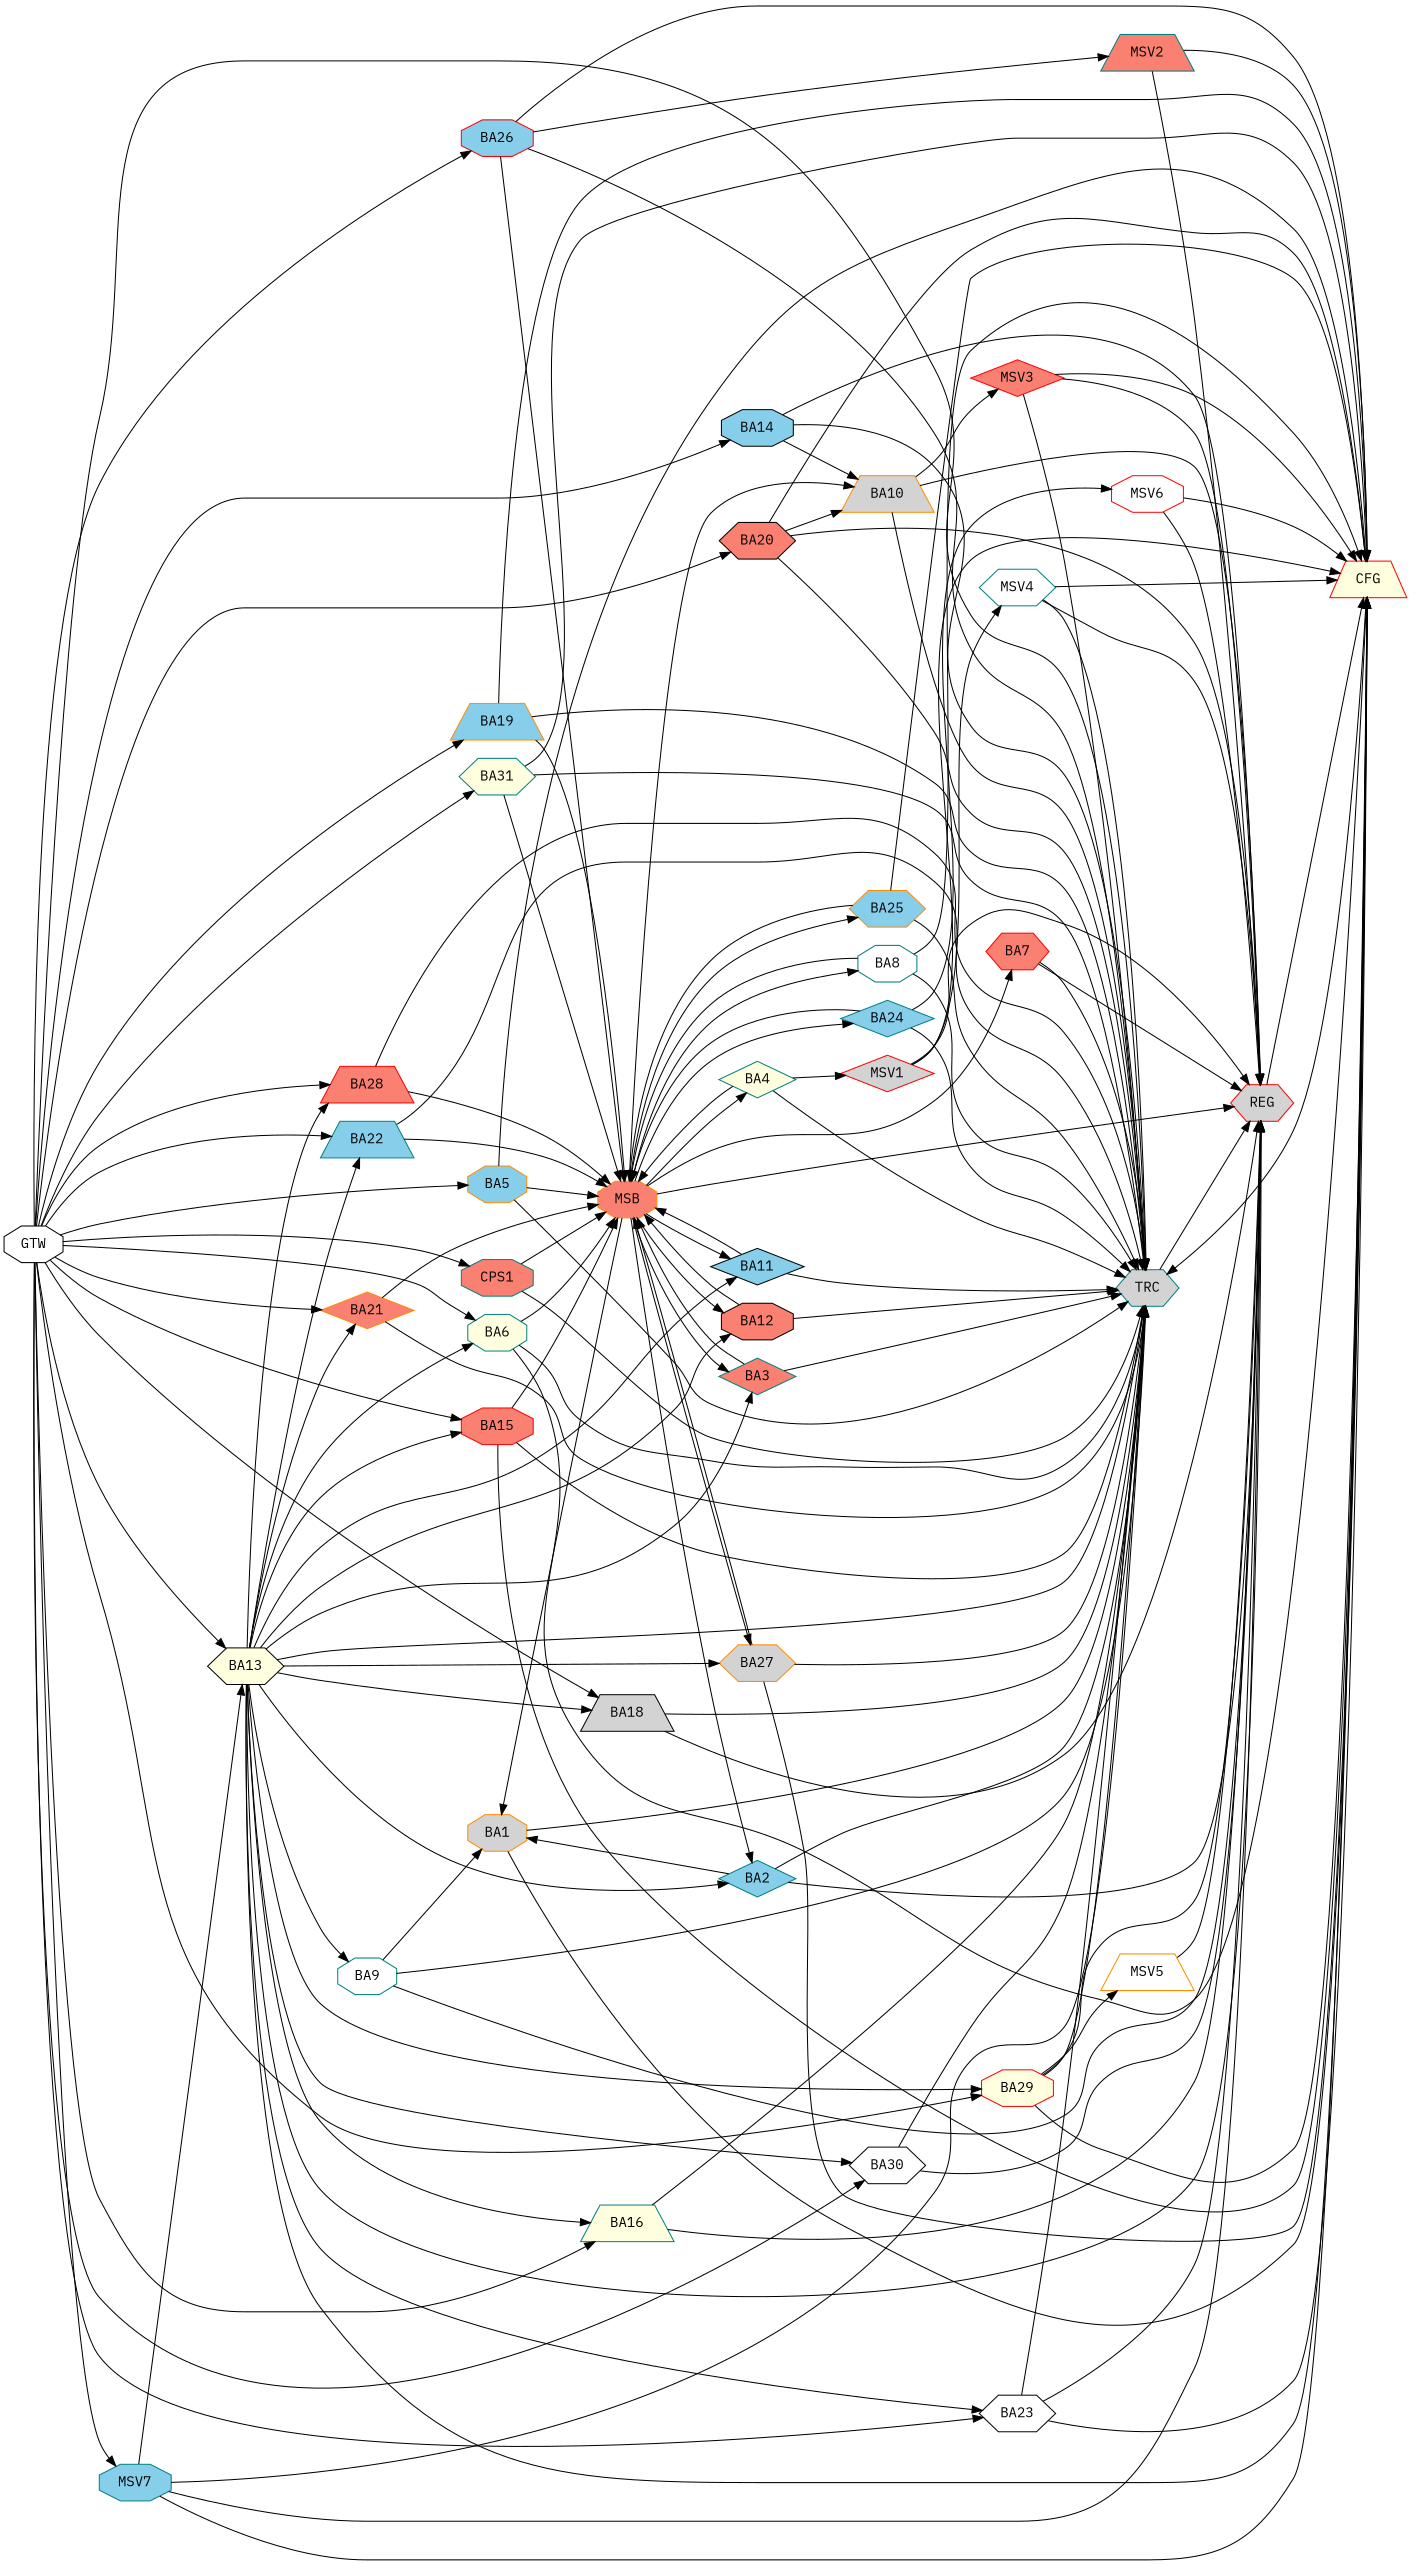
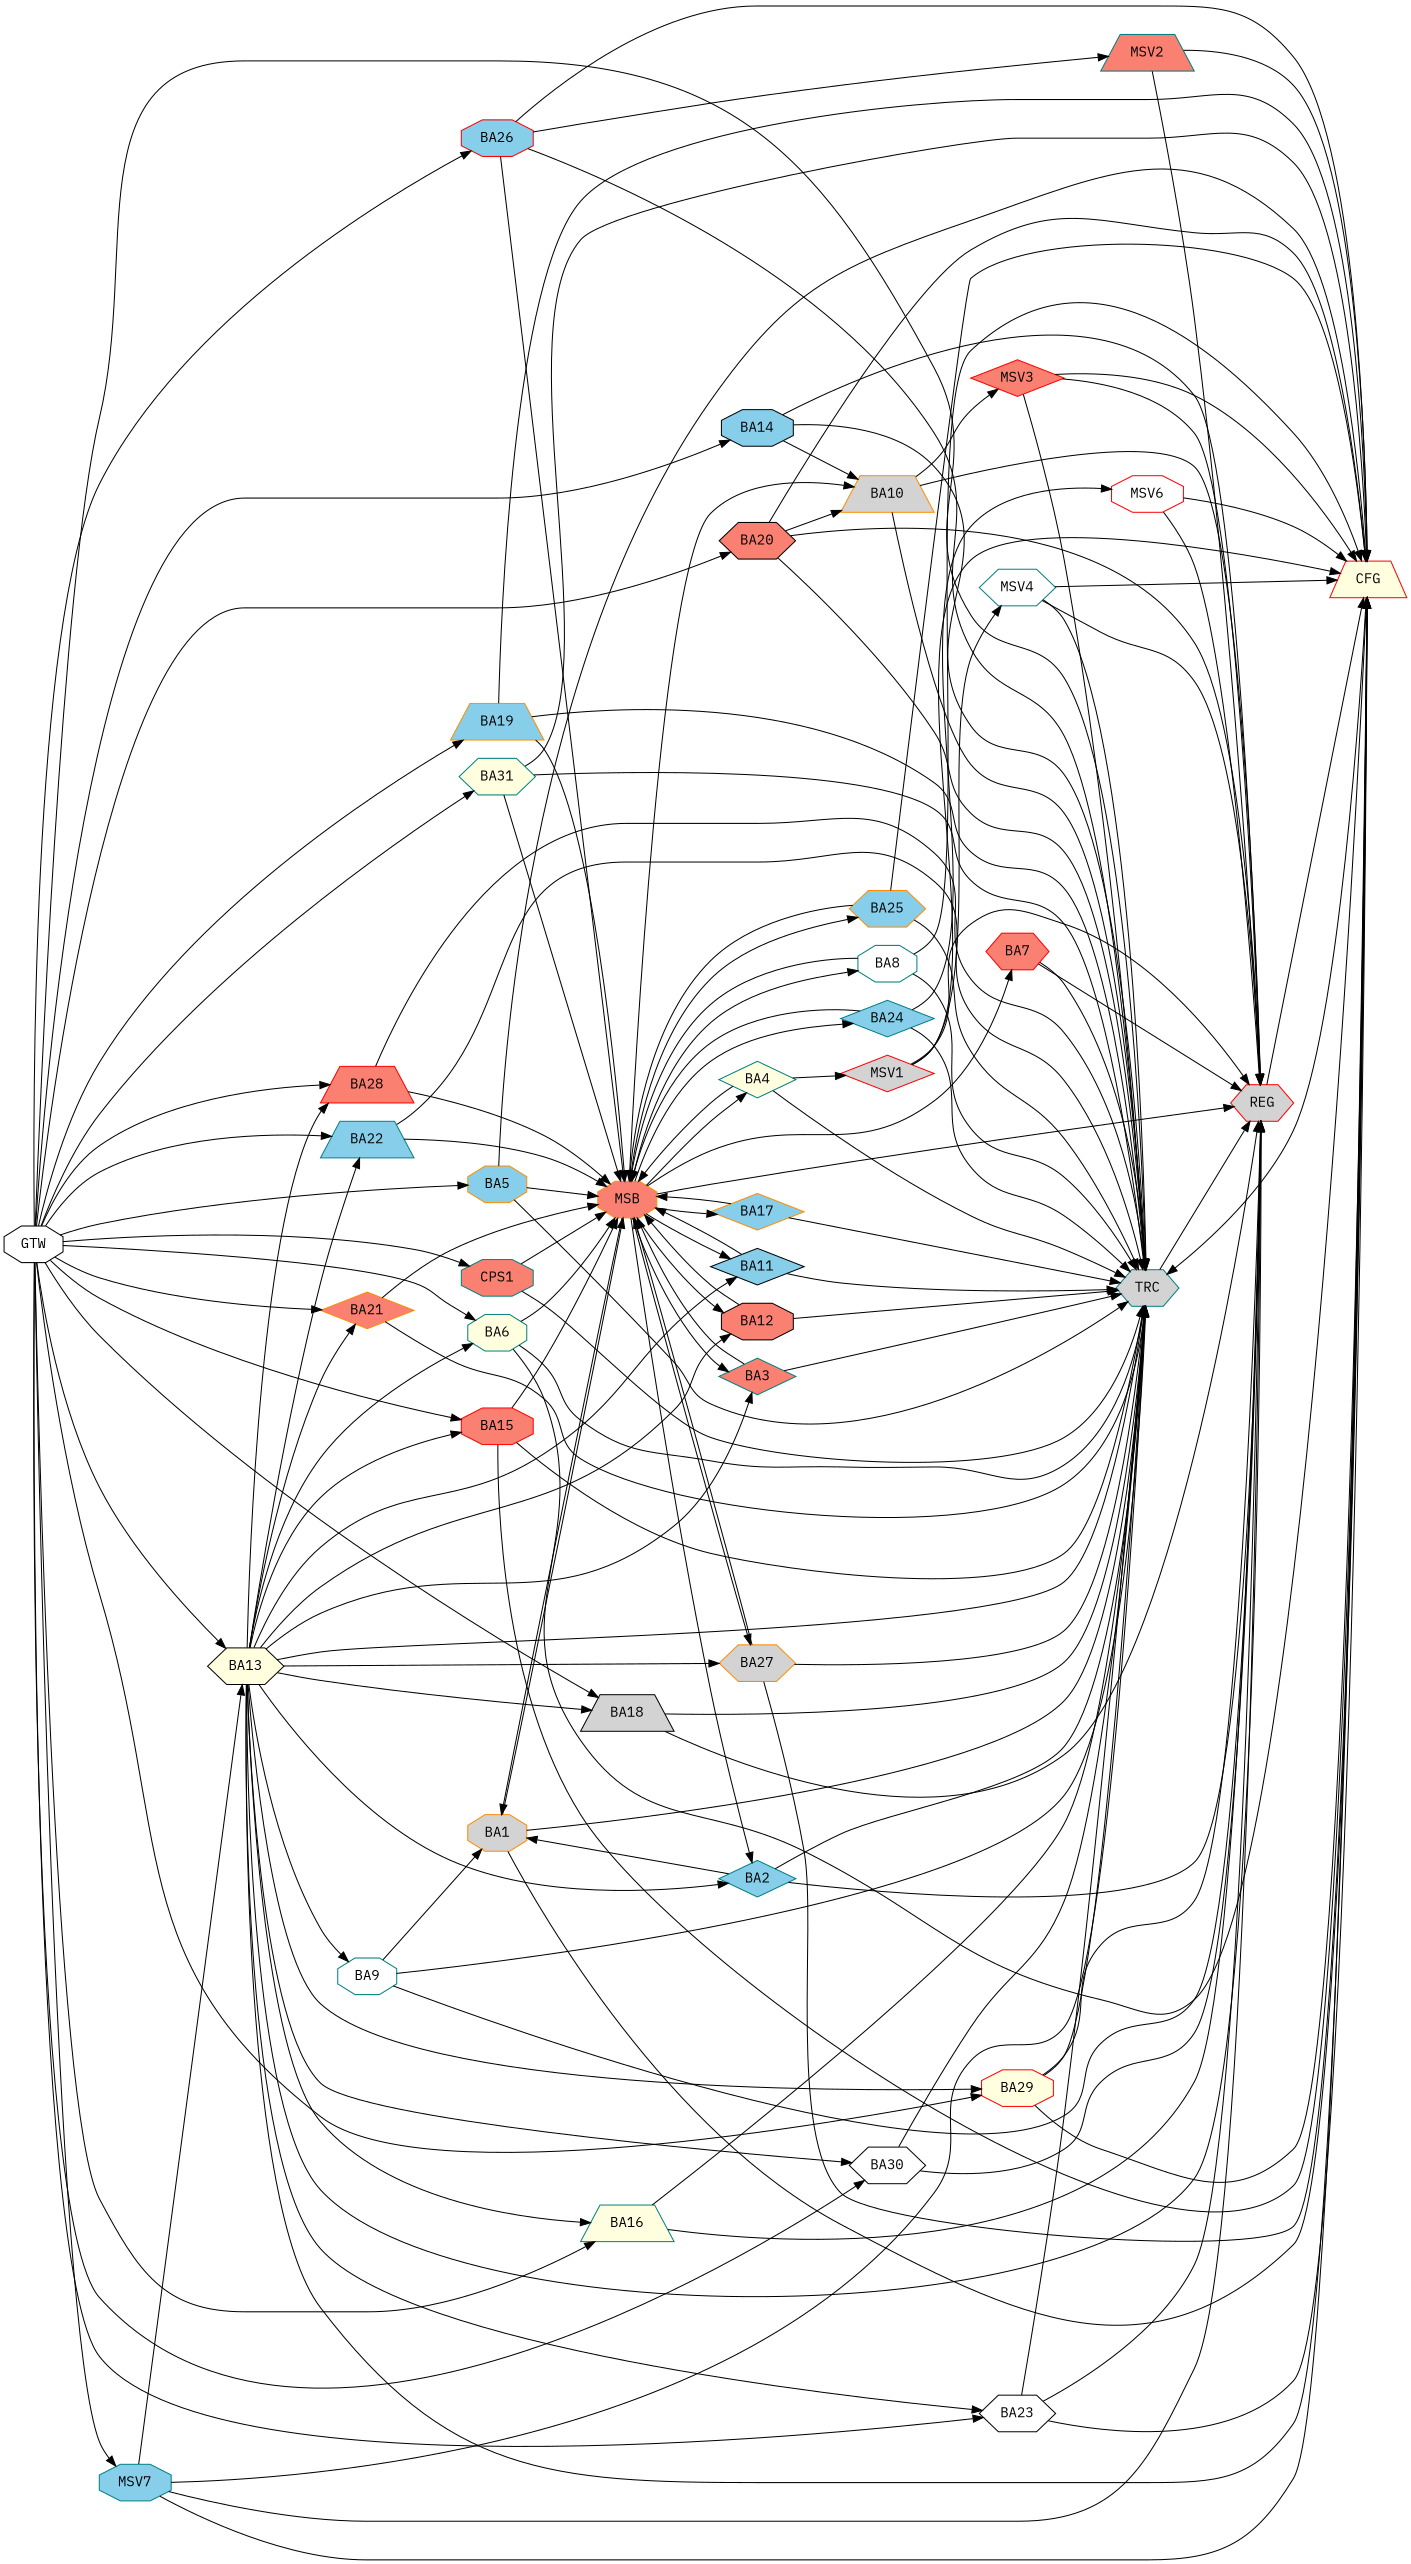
node "BA17": added
edge "BA1" -> "MSB": added
node "MSV5": removed
